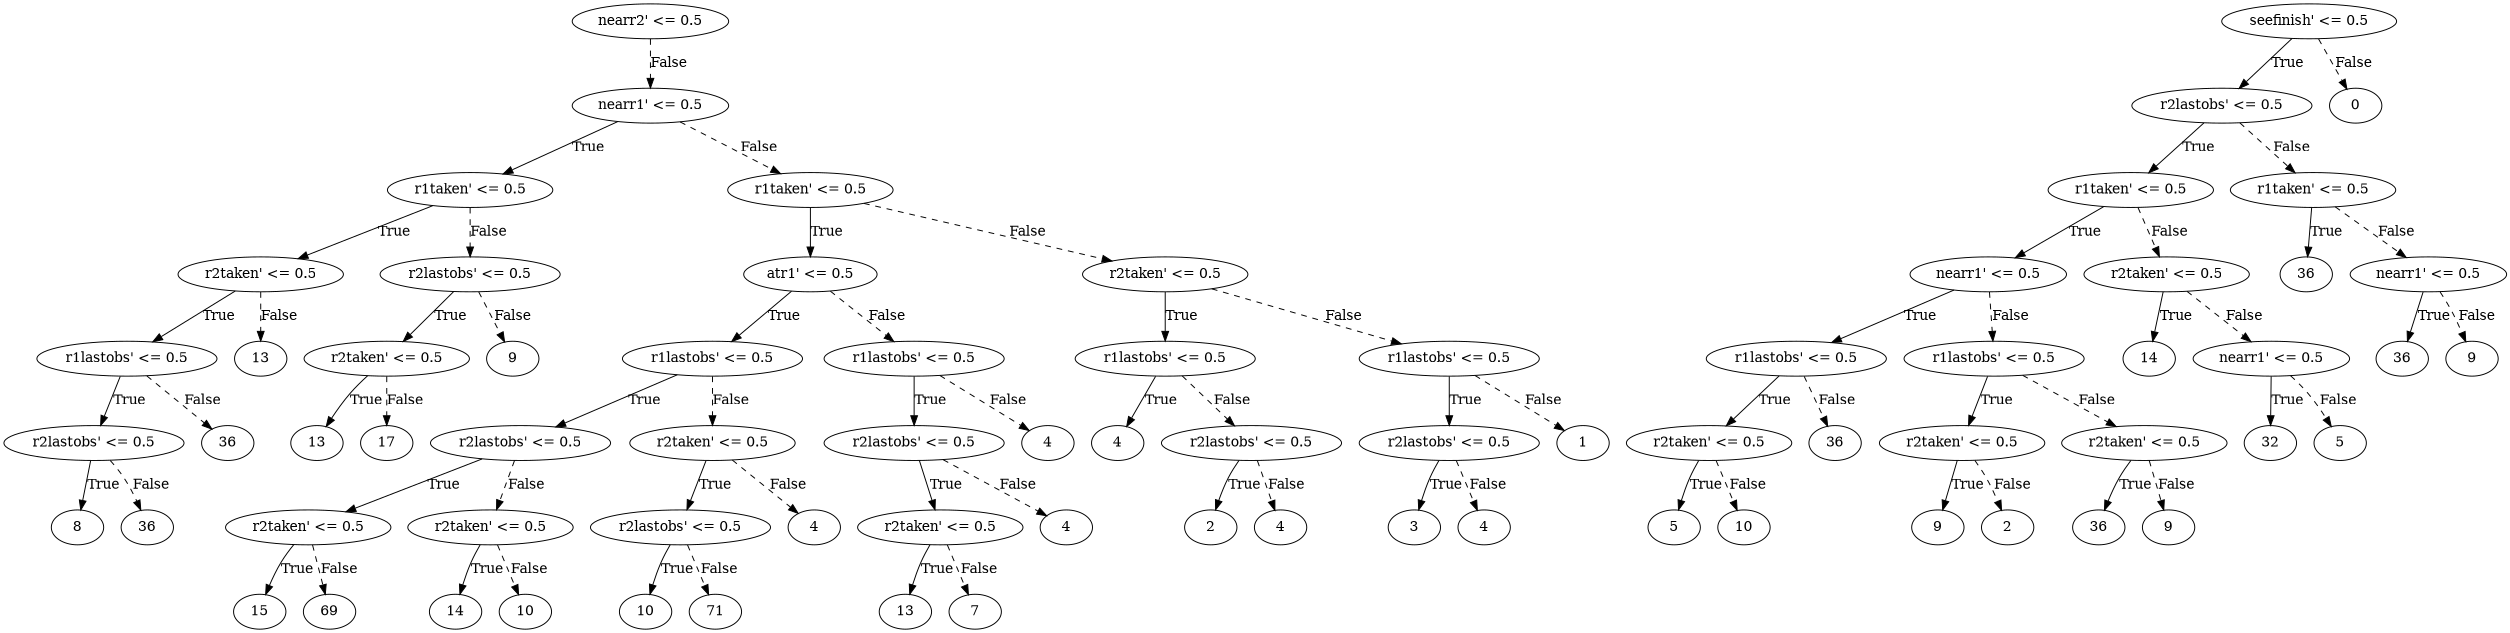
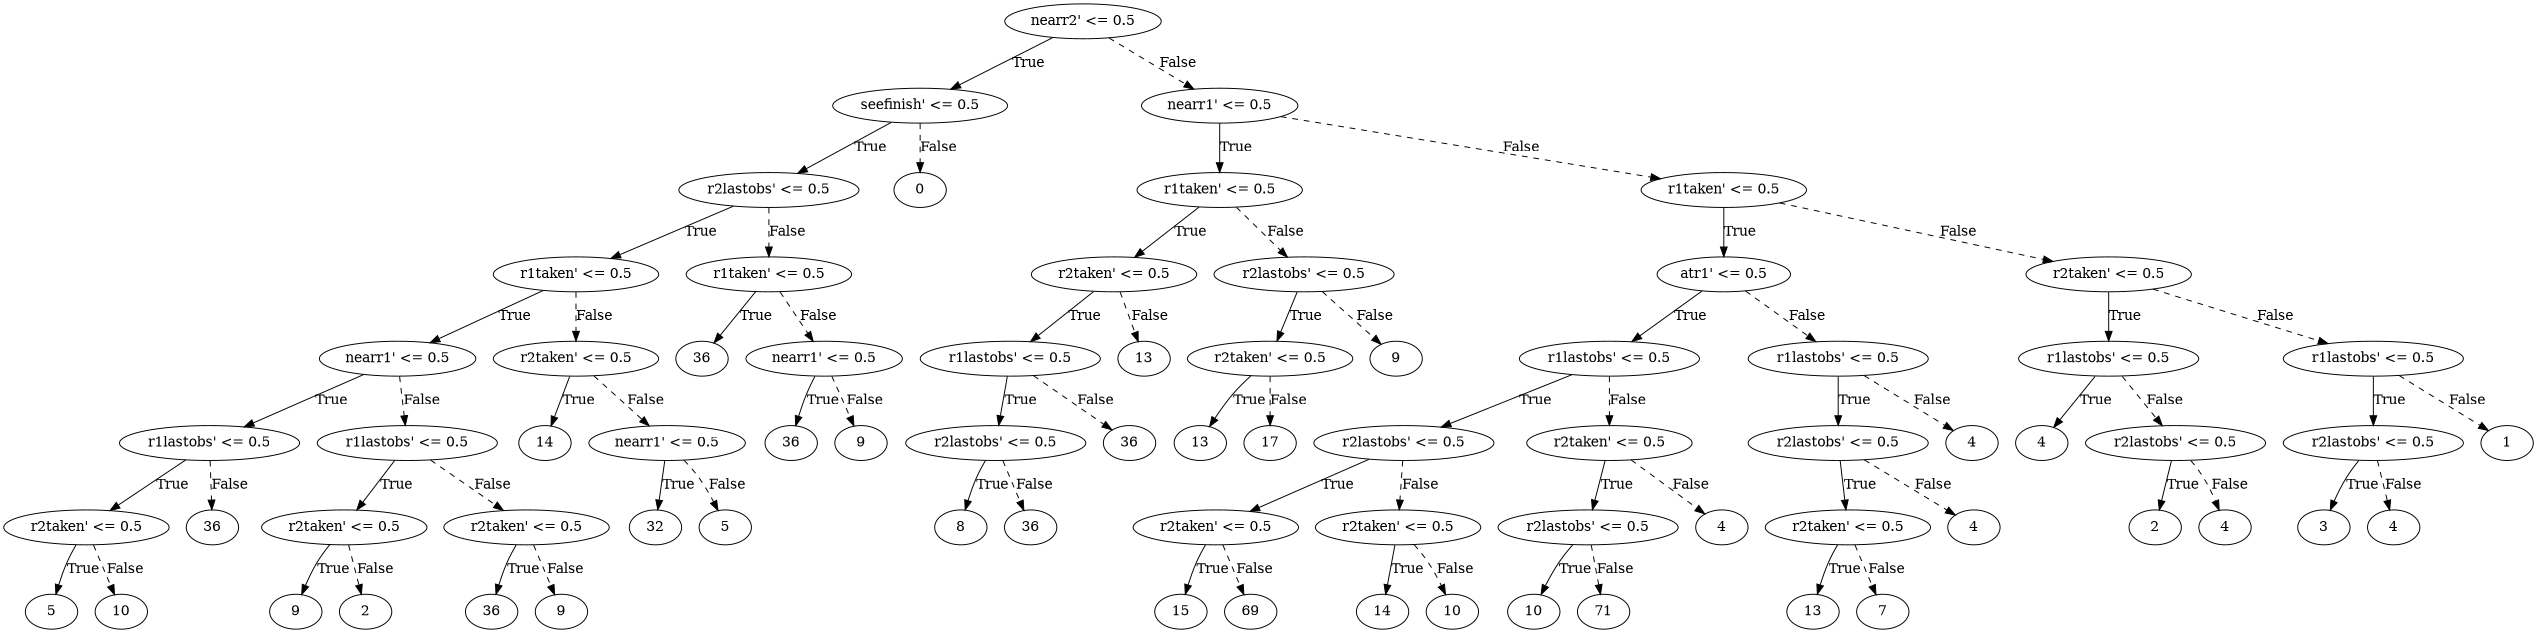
edge "nearr2' <= 0.5" -> "seefinish' <= 0.5": added, label "True"
